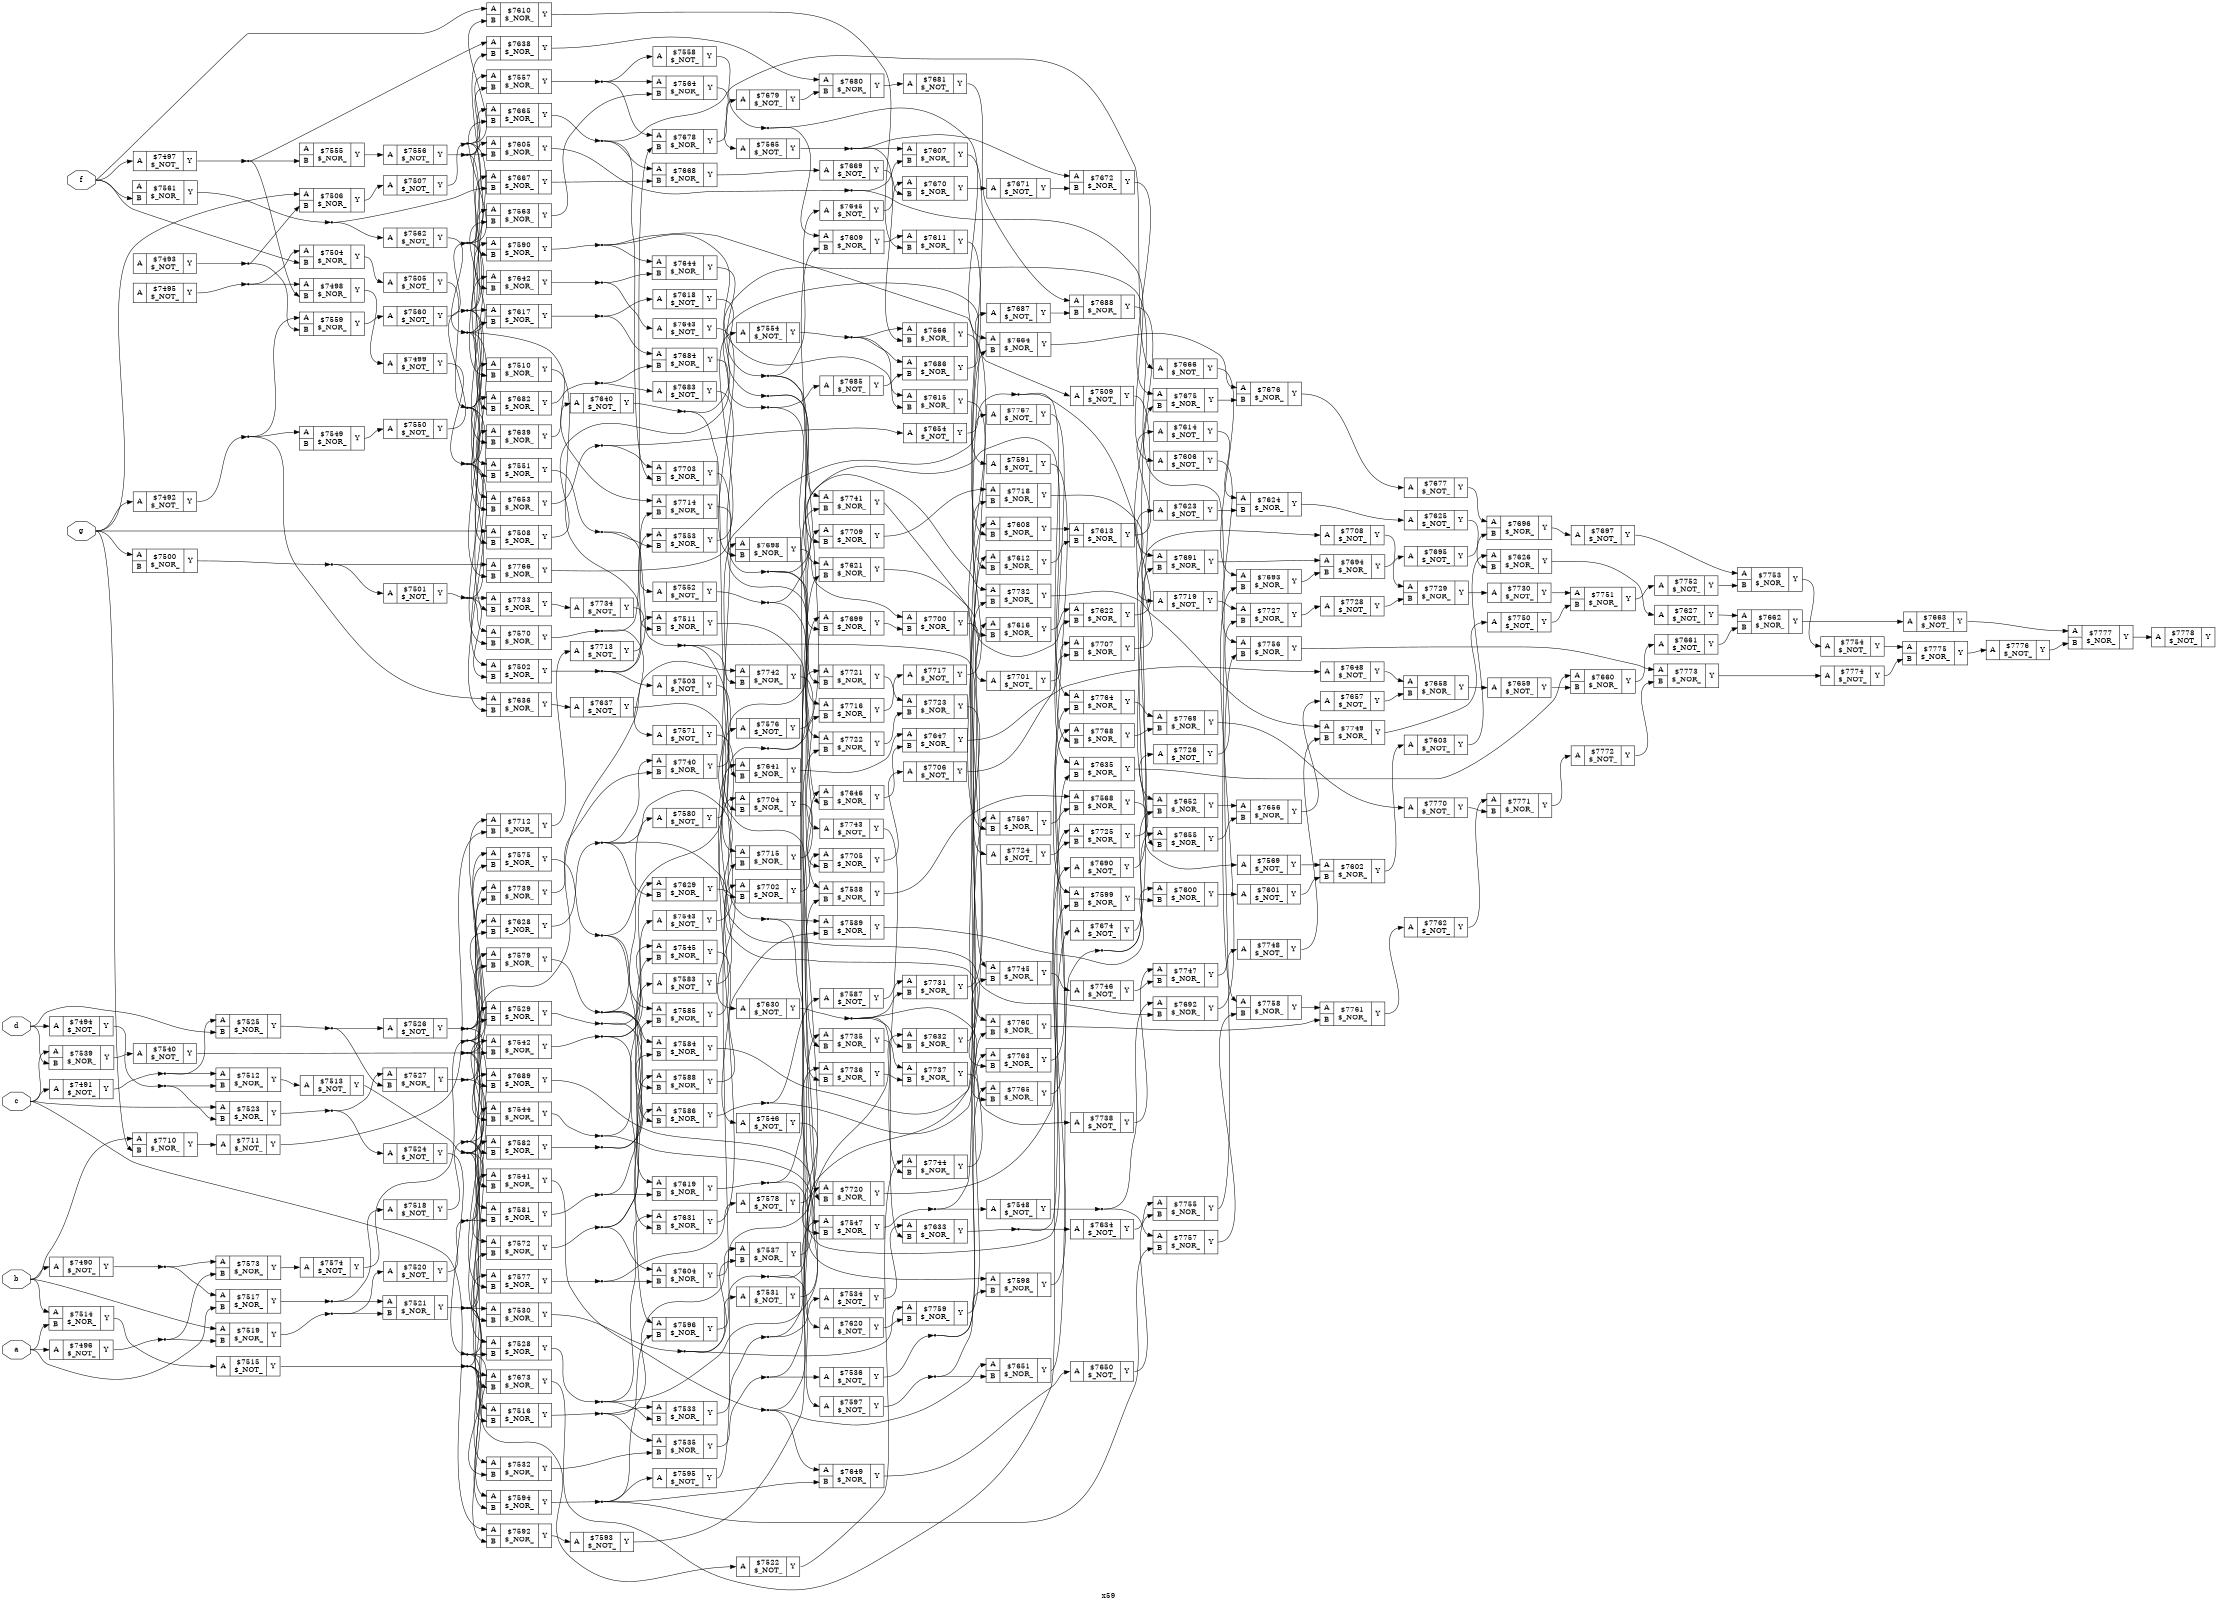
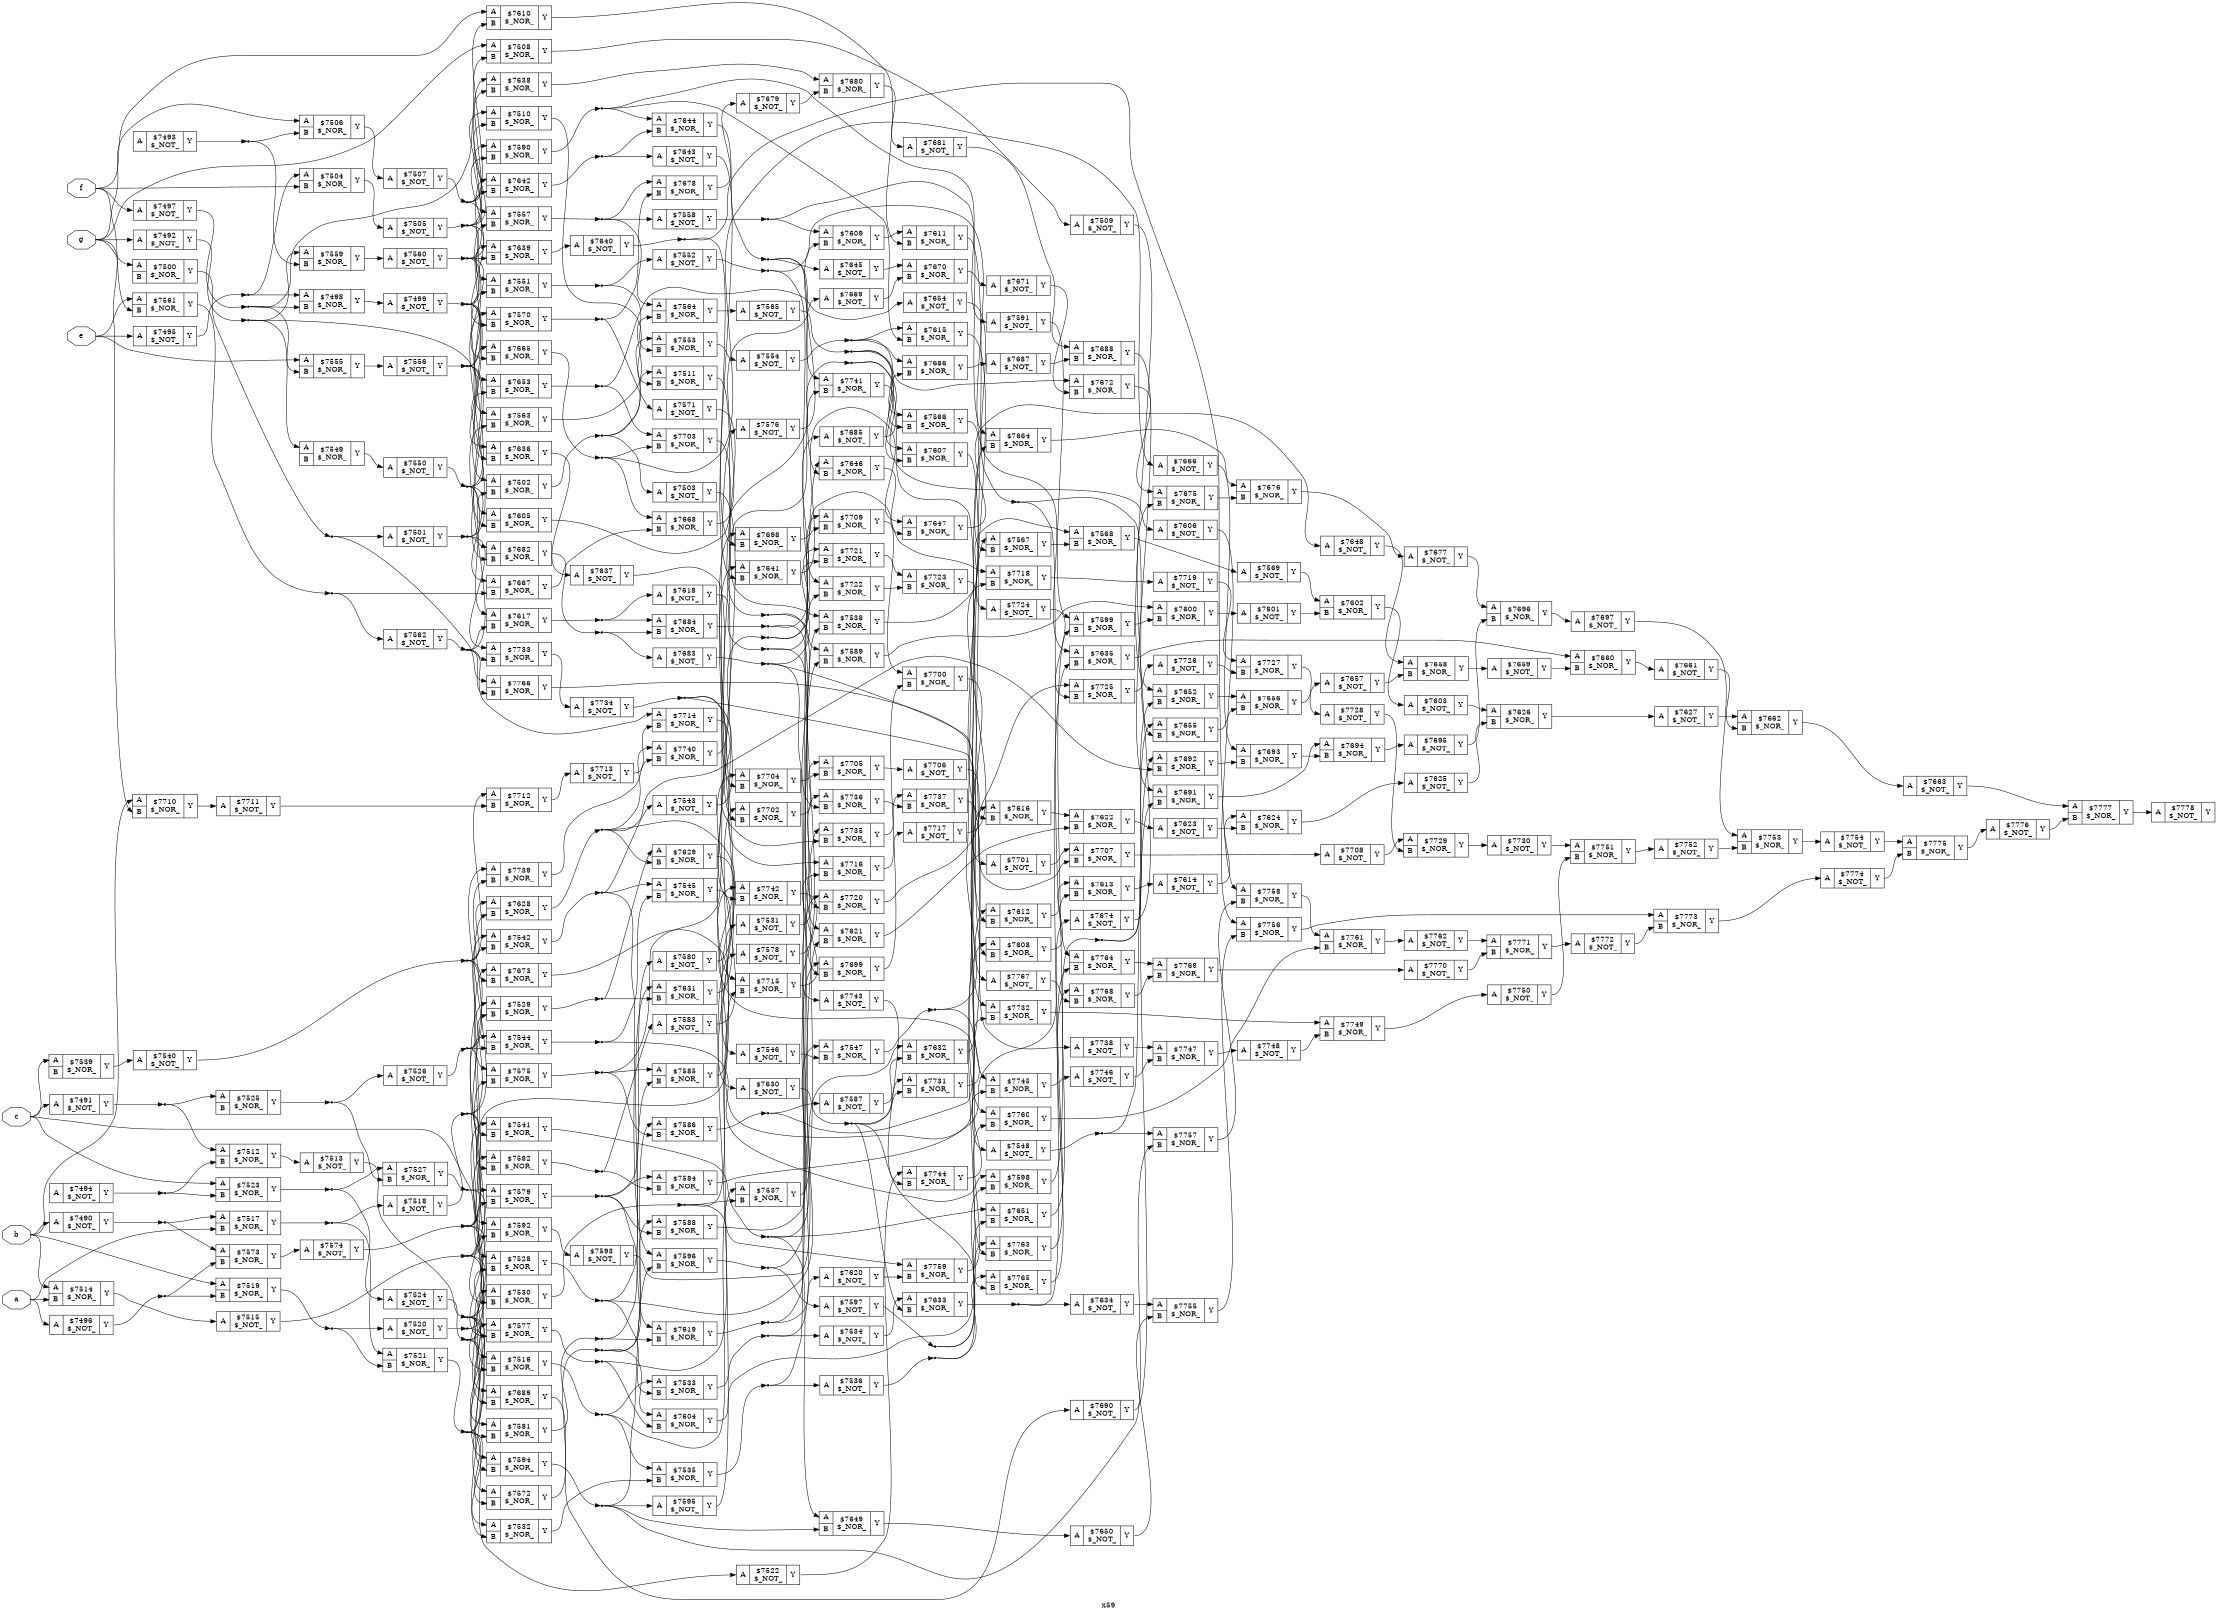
node "e": added
node "d": removed
